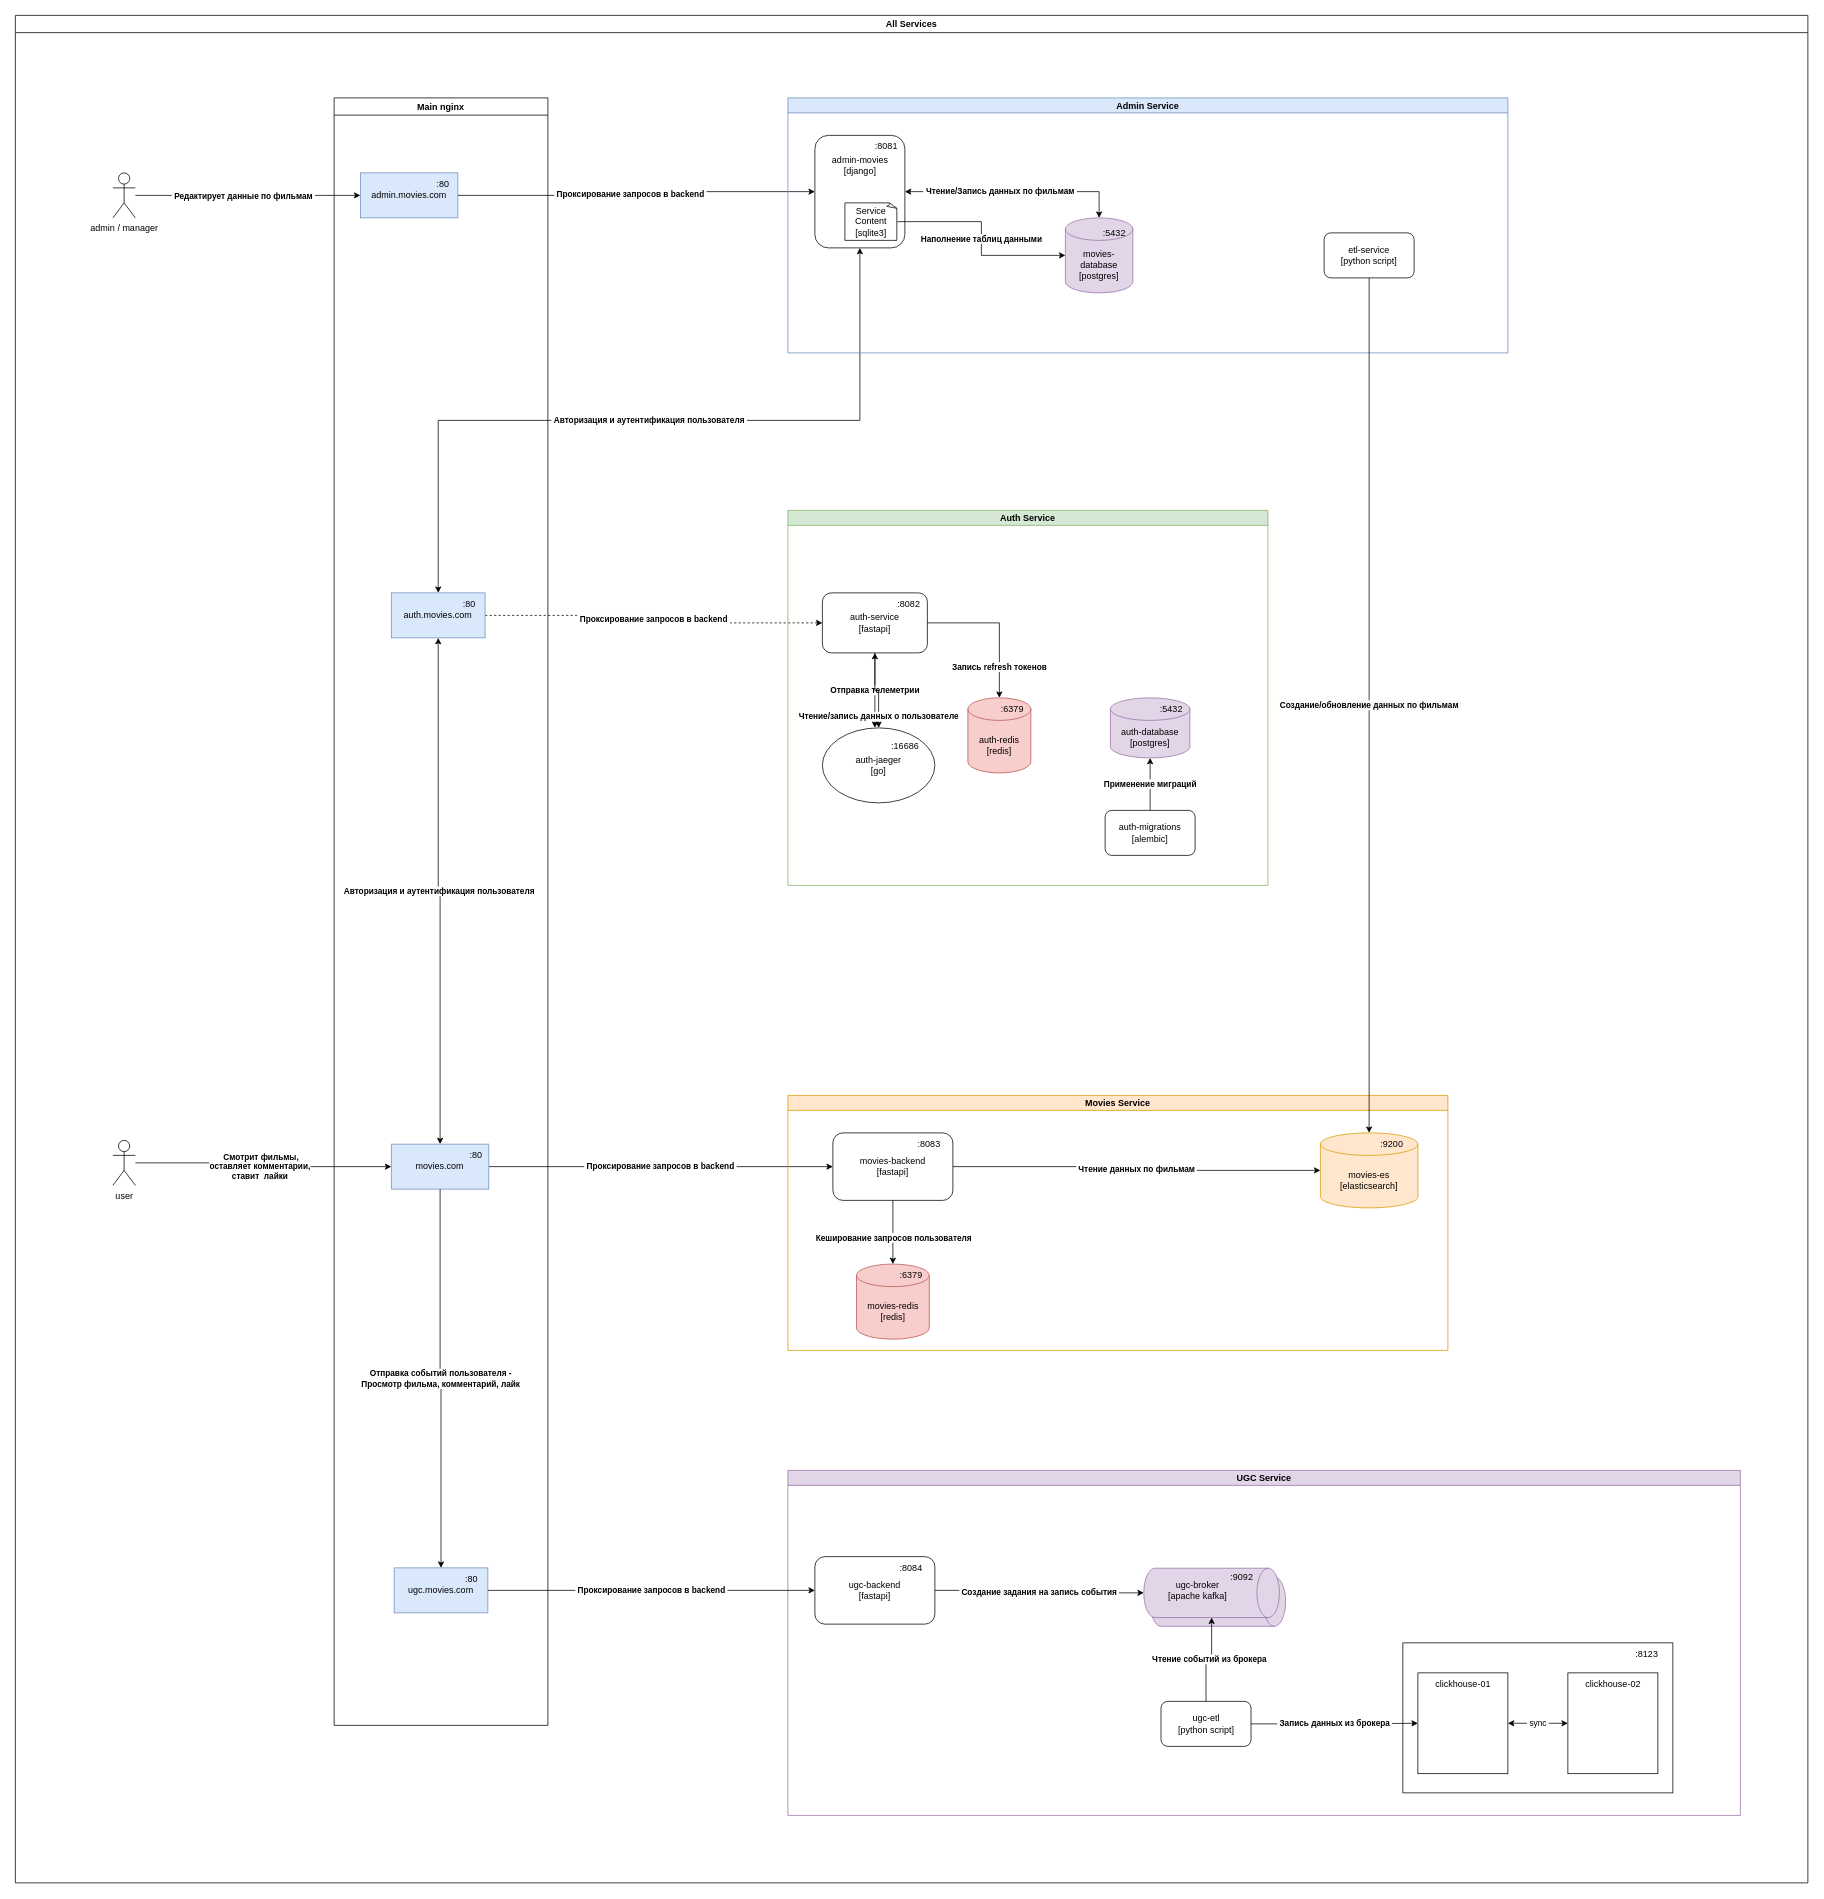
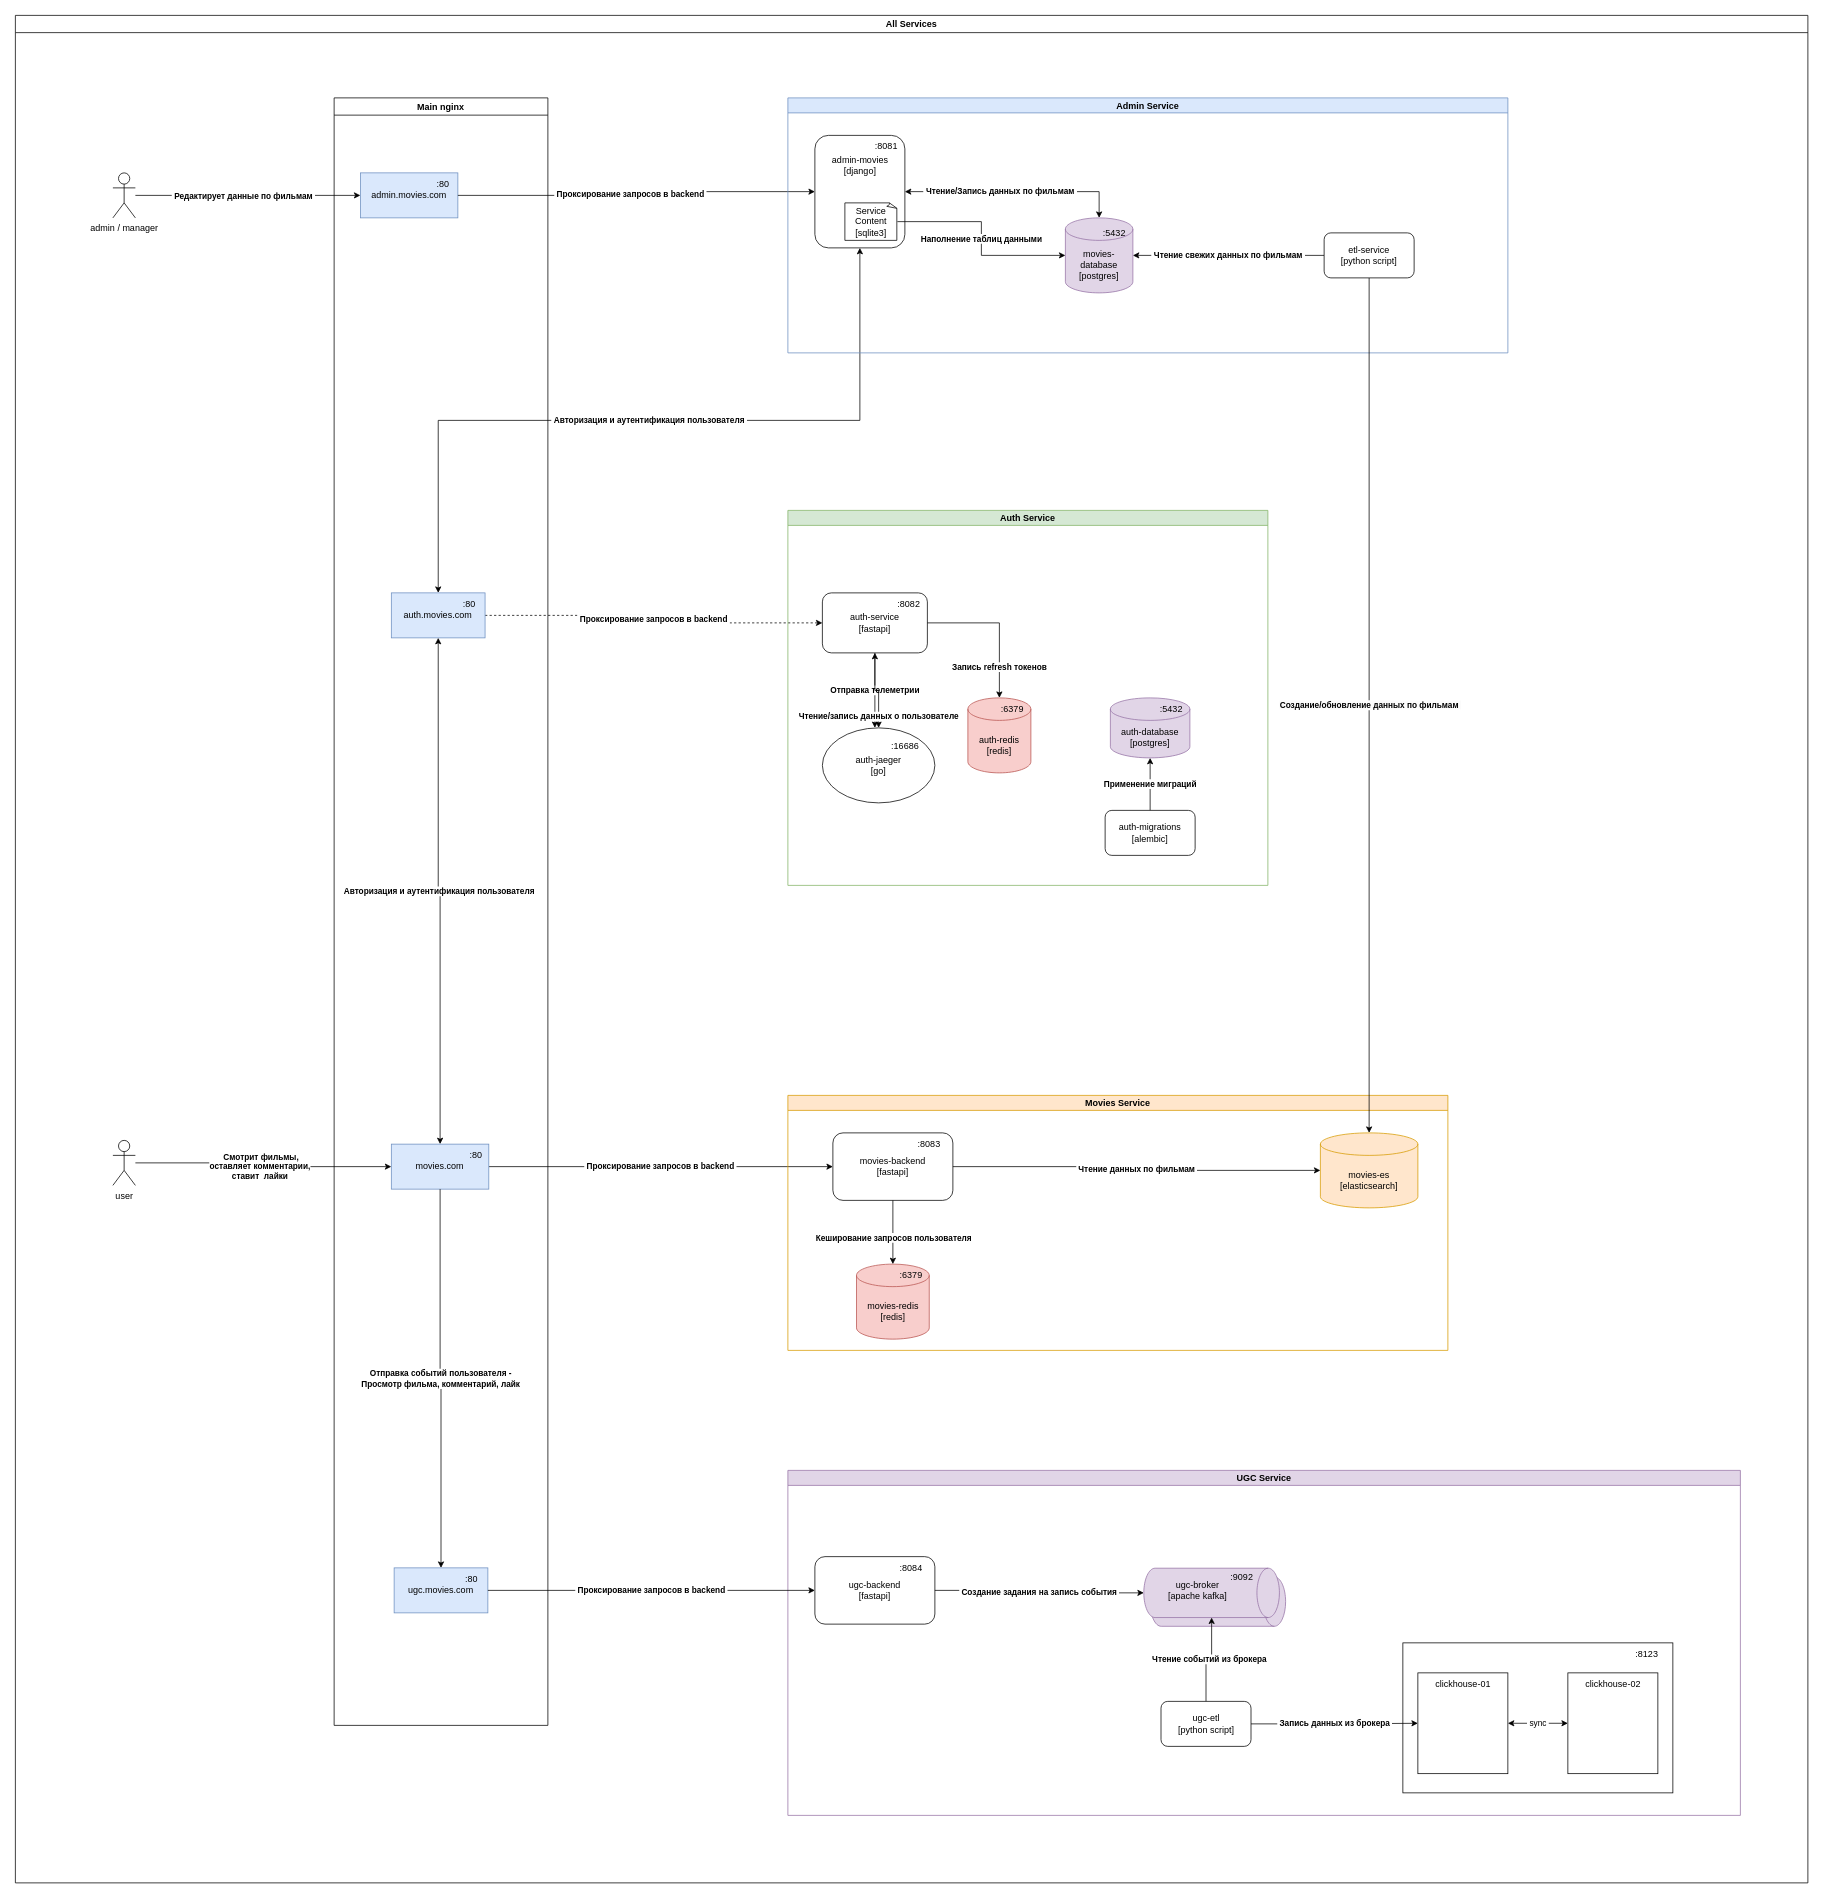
edge "etl-service [python script]" -> "movies-database [postgres]": added, label "Чтение свежих данных по фильмам"
node ":9200": removed
